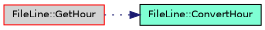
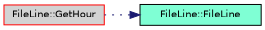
node "FileLine::ConvertHour": label "FileLine::ConvertHour" -> "FileLine::FileLine"
